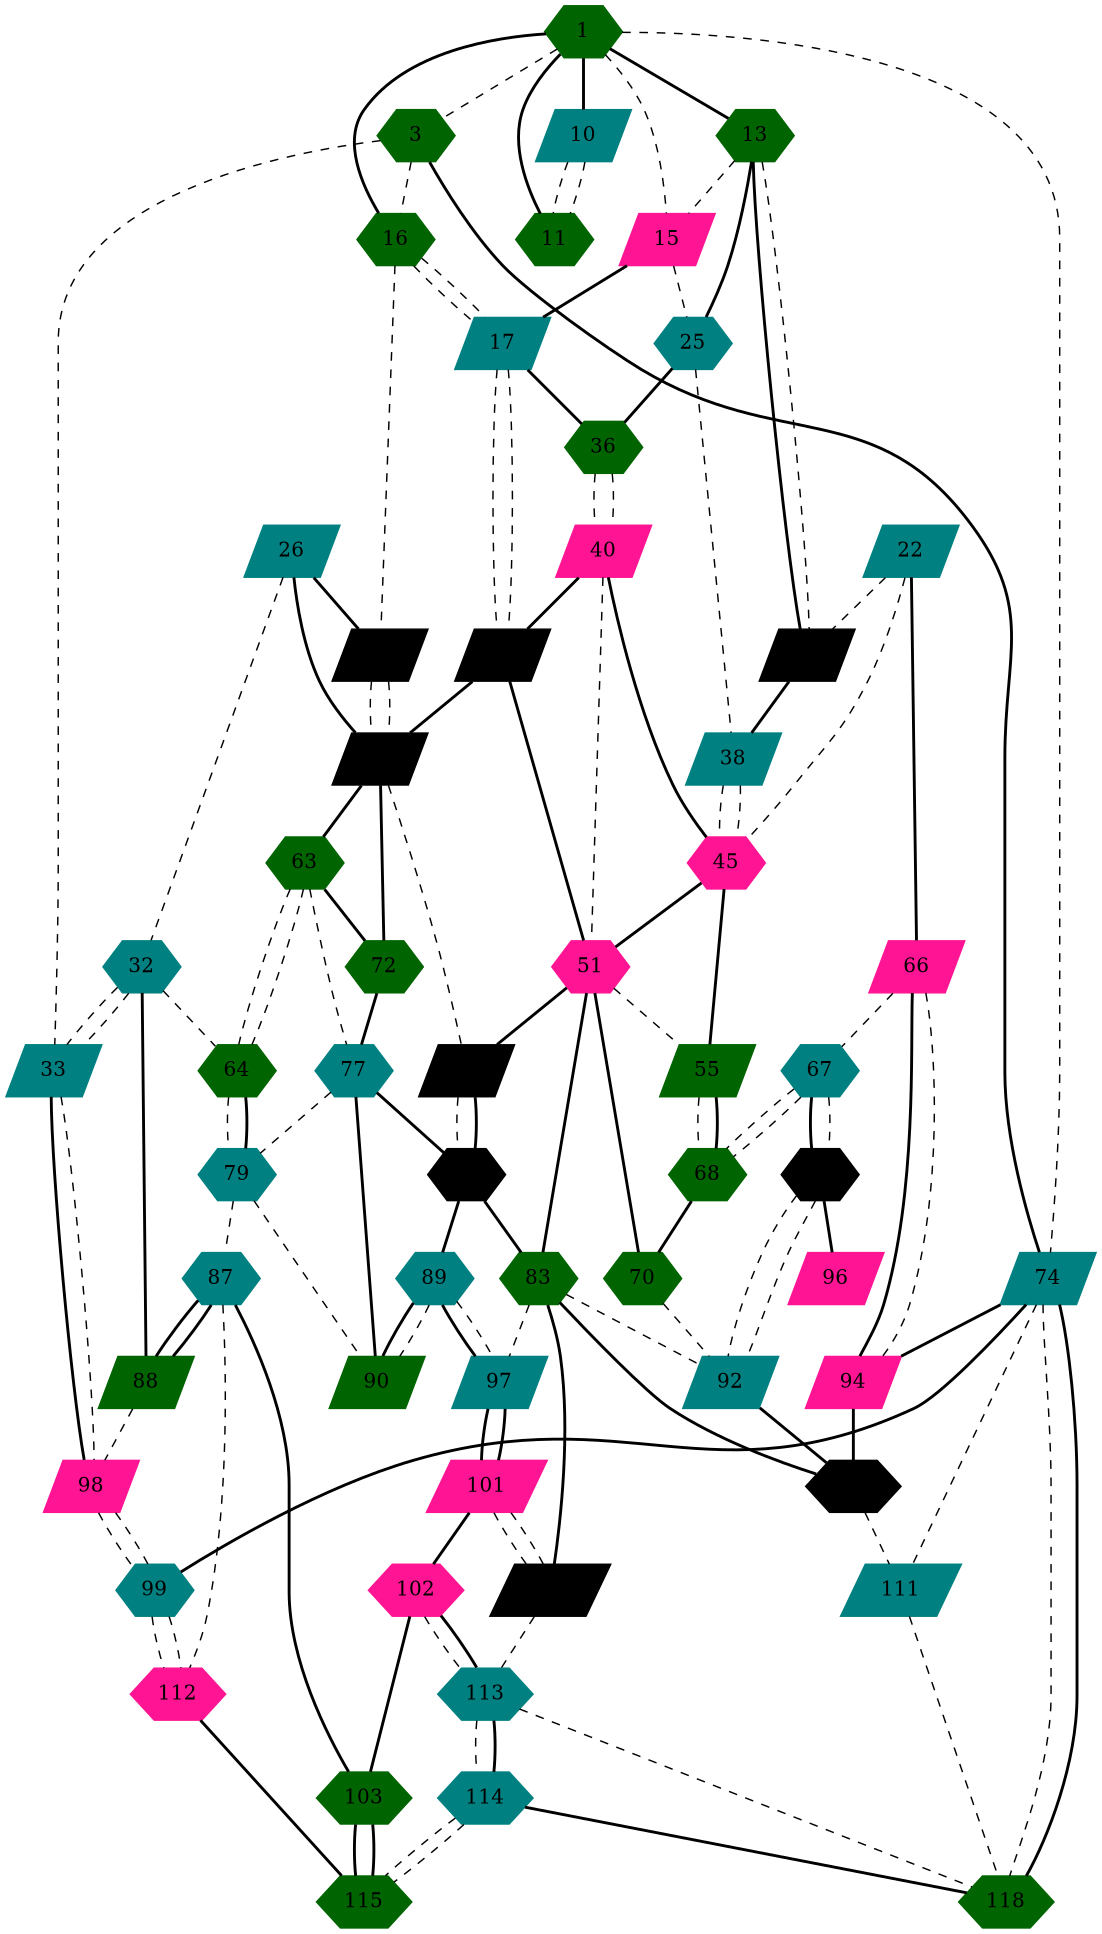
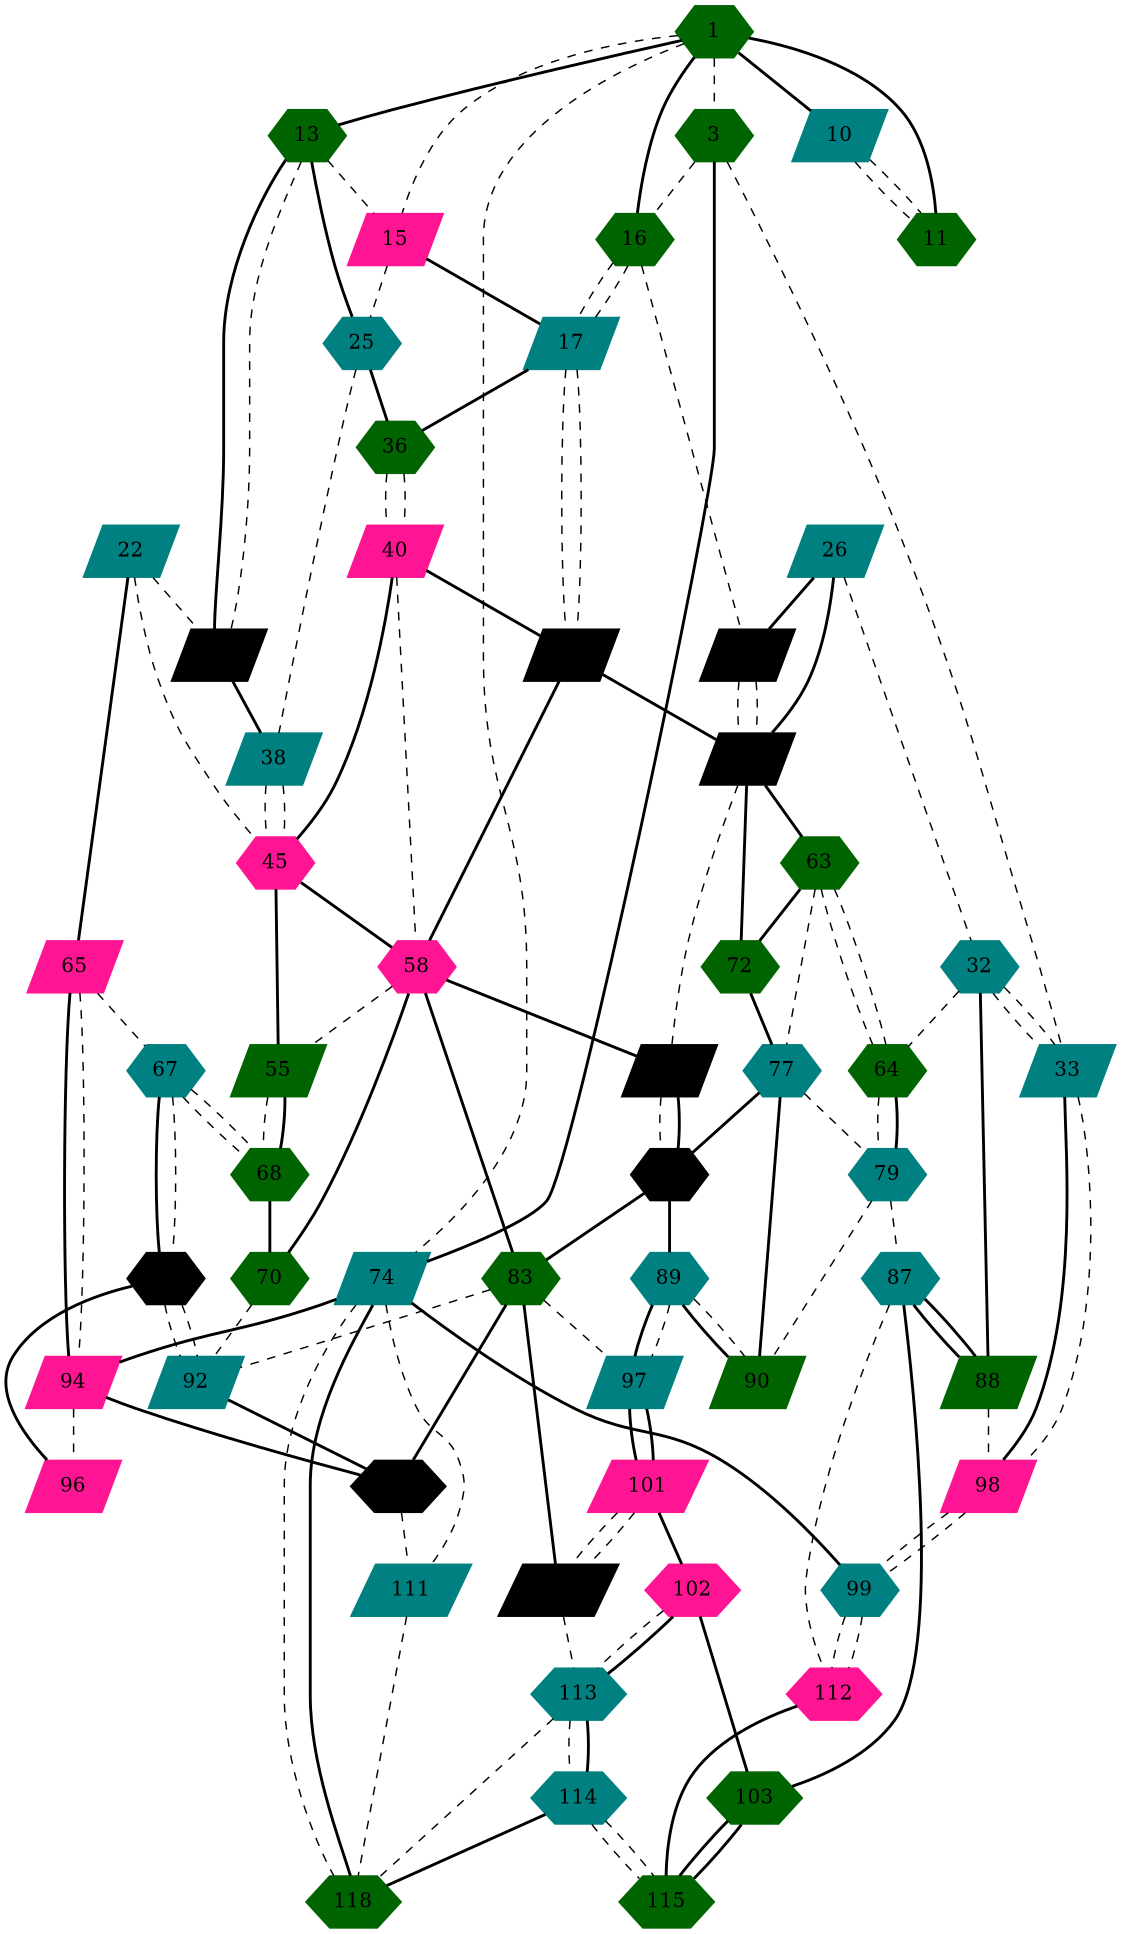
node "51": label "51" -> "58"
node "66": label "66" -> "65"
edge "94" -- "96": added
